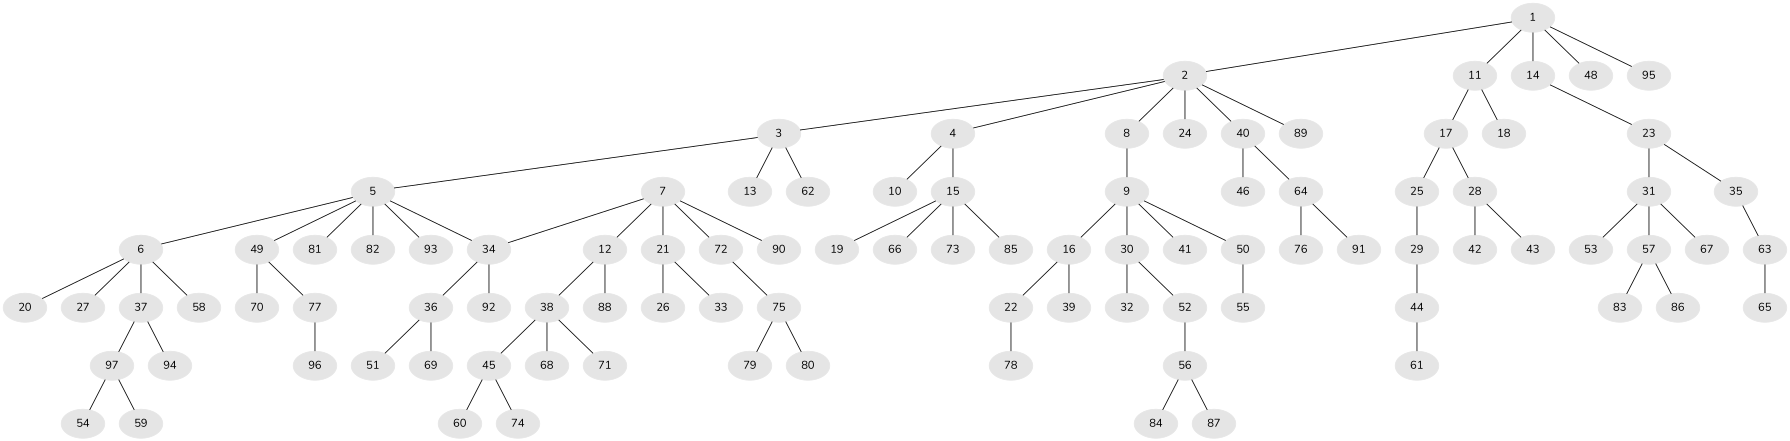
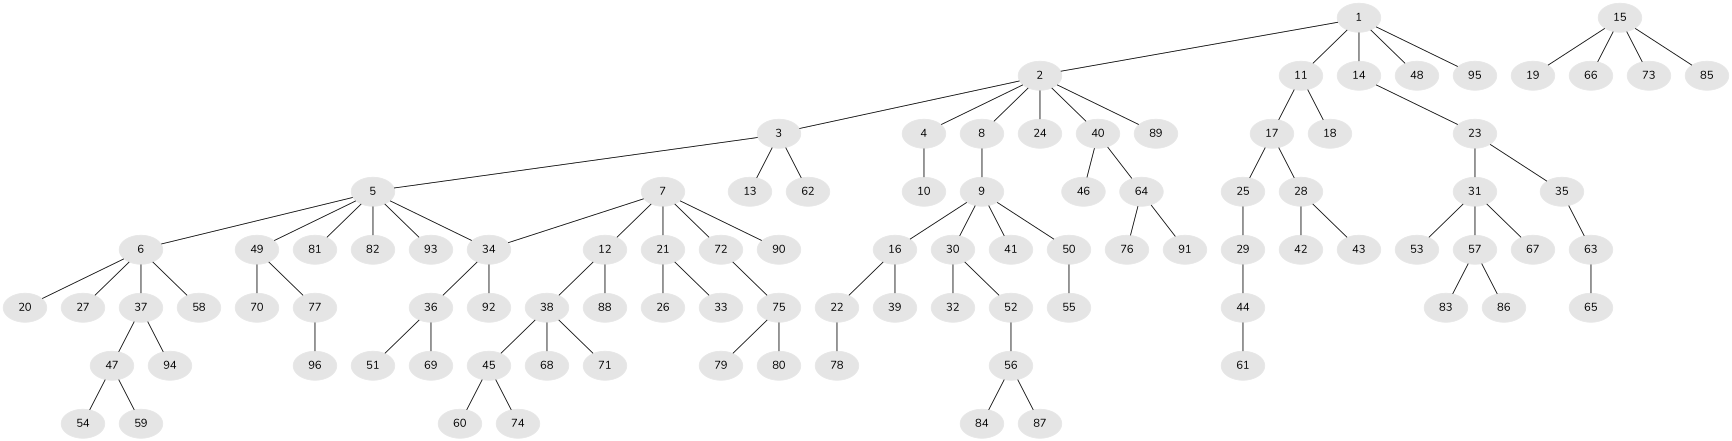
edge "4" -- "15": removed
node "97": label "97" -> "47"
